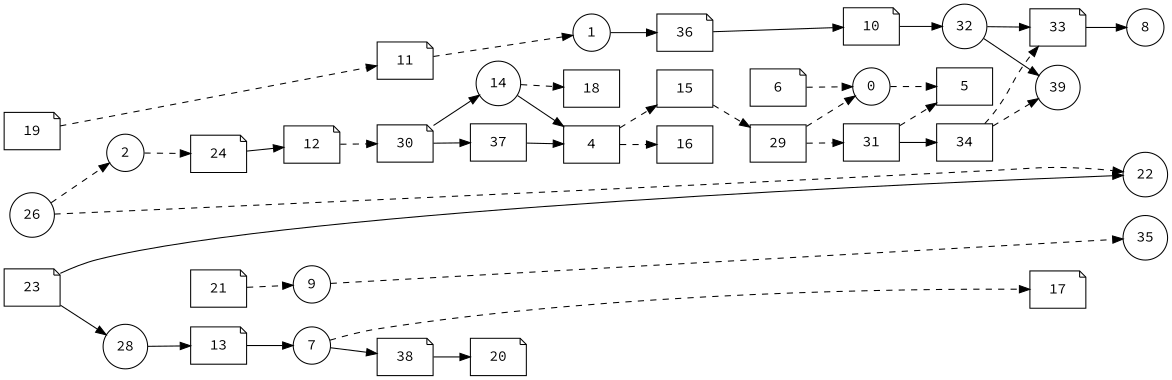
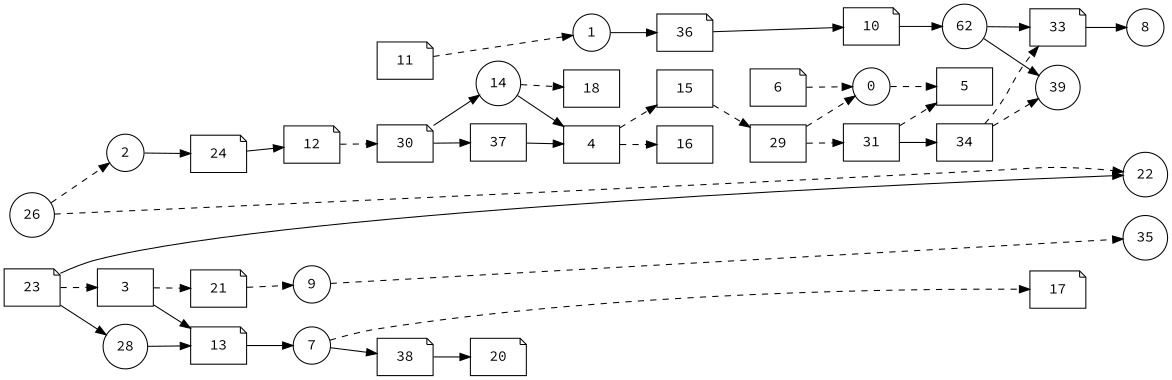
node "32": label "32" -> "62"
node "19": removed
edge "2" -> "24": style dashed -> solid
node "3": added
